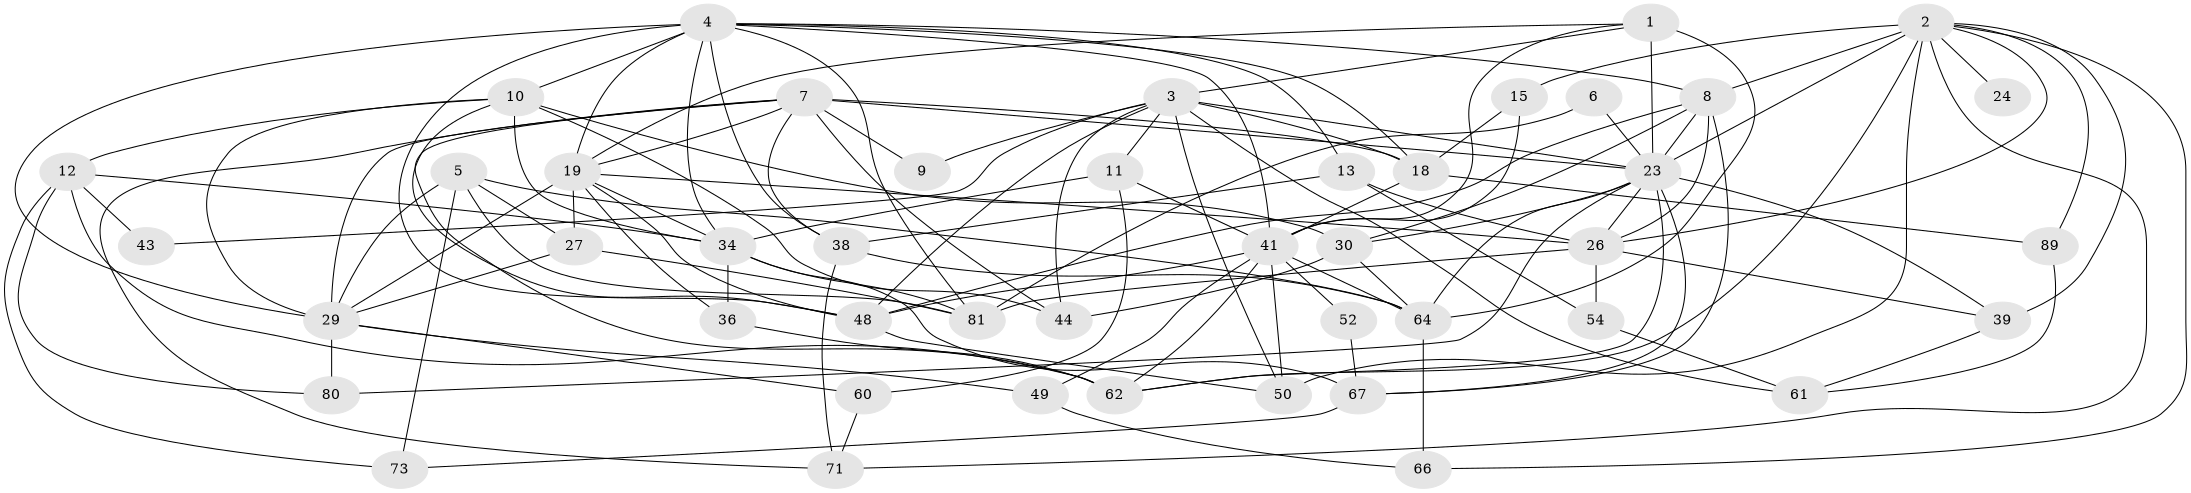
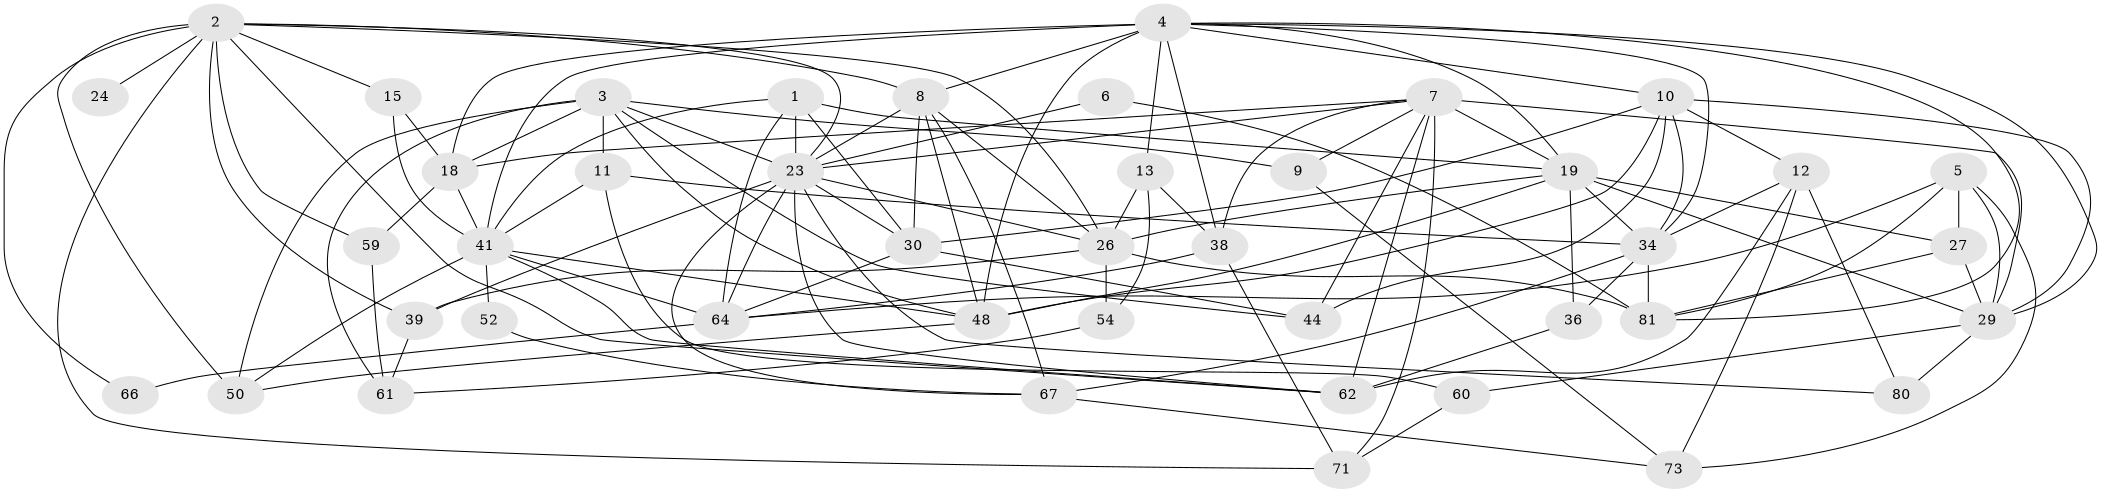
edge "1" -- "3": now "1" -- "30"
node "43": removed
node "89": label "89" -> "59"
edge "9" -- "73": added
node "49": removed
